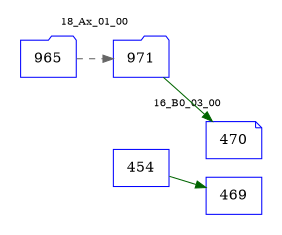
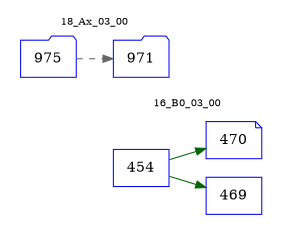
cluster "18_Ax_01_00": label "18_Ax_01_00" -> "18_Ax_03_00"
node "965": label "965" -> "975"
edge "971" -> "470": now "454" -> "470"
